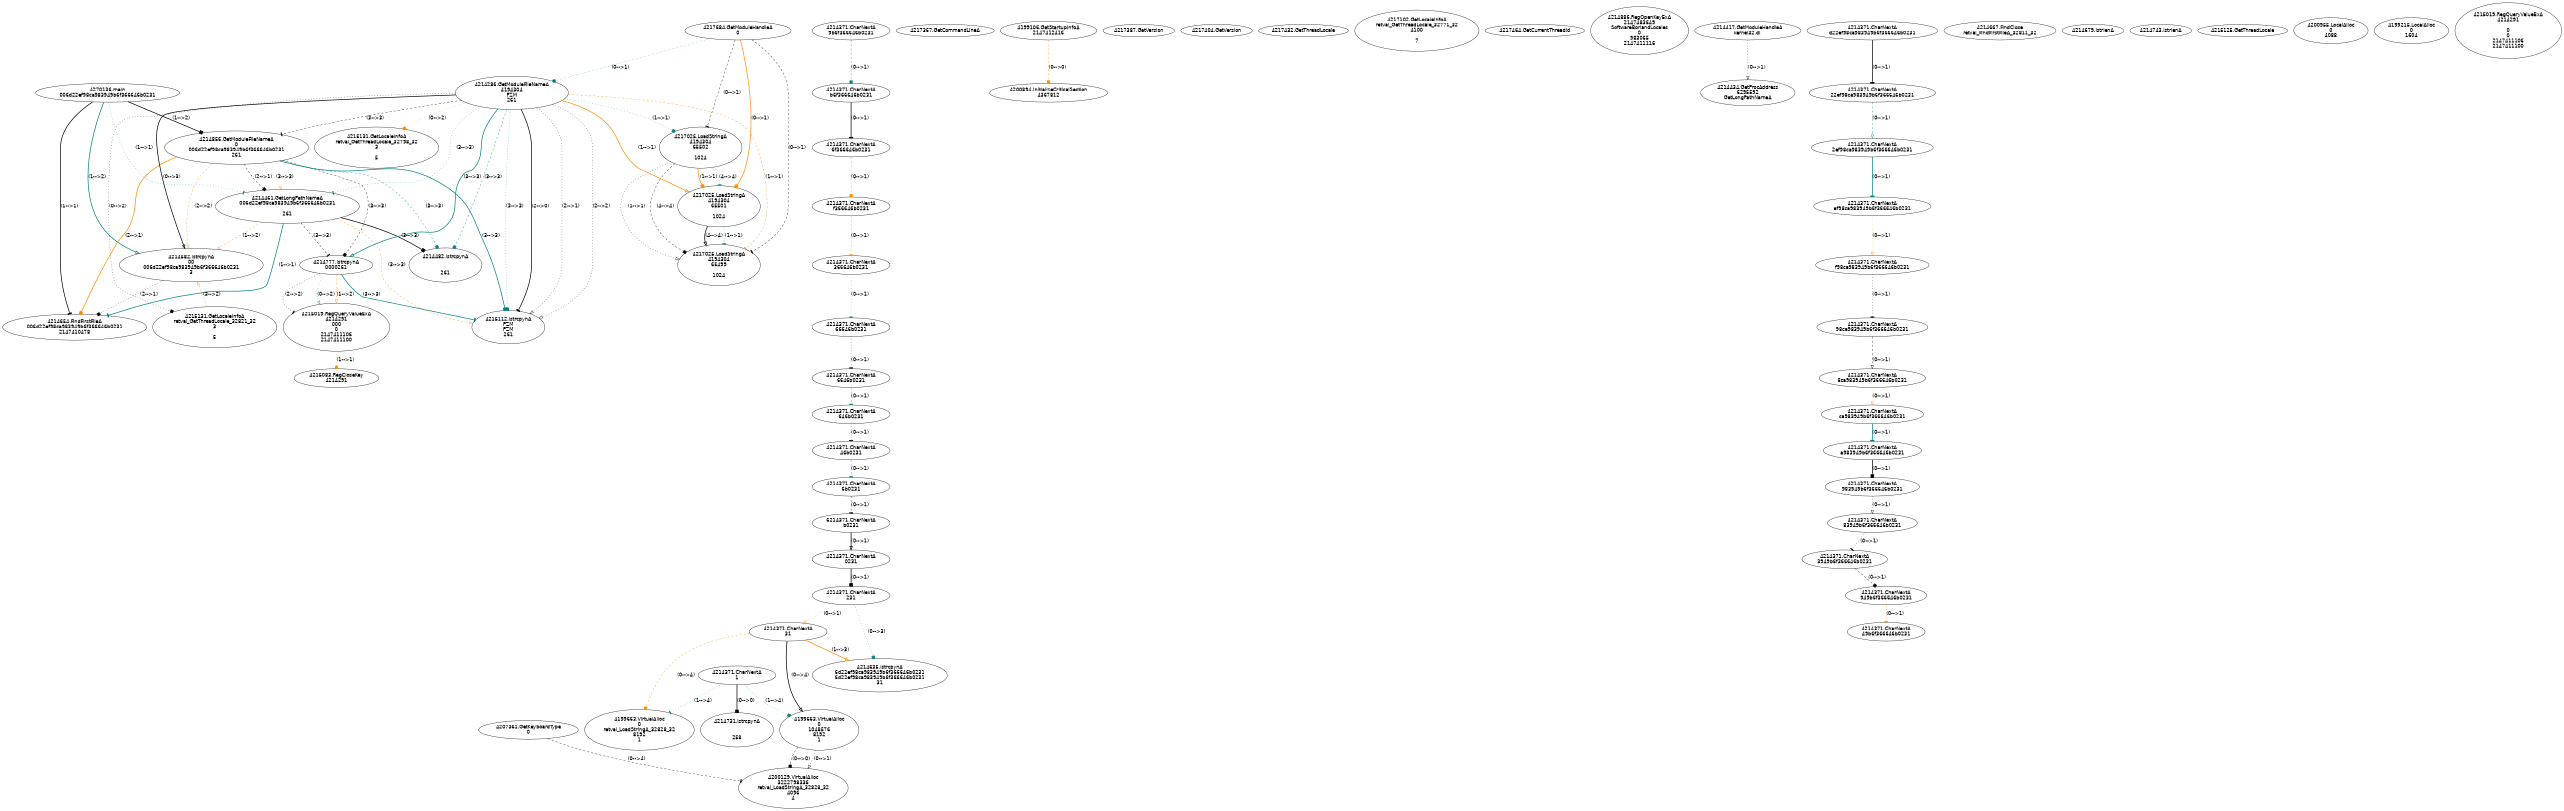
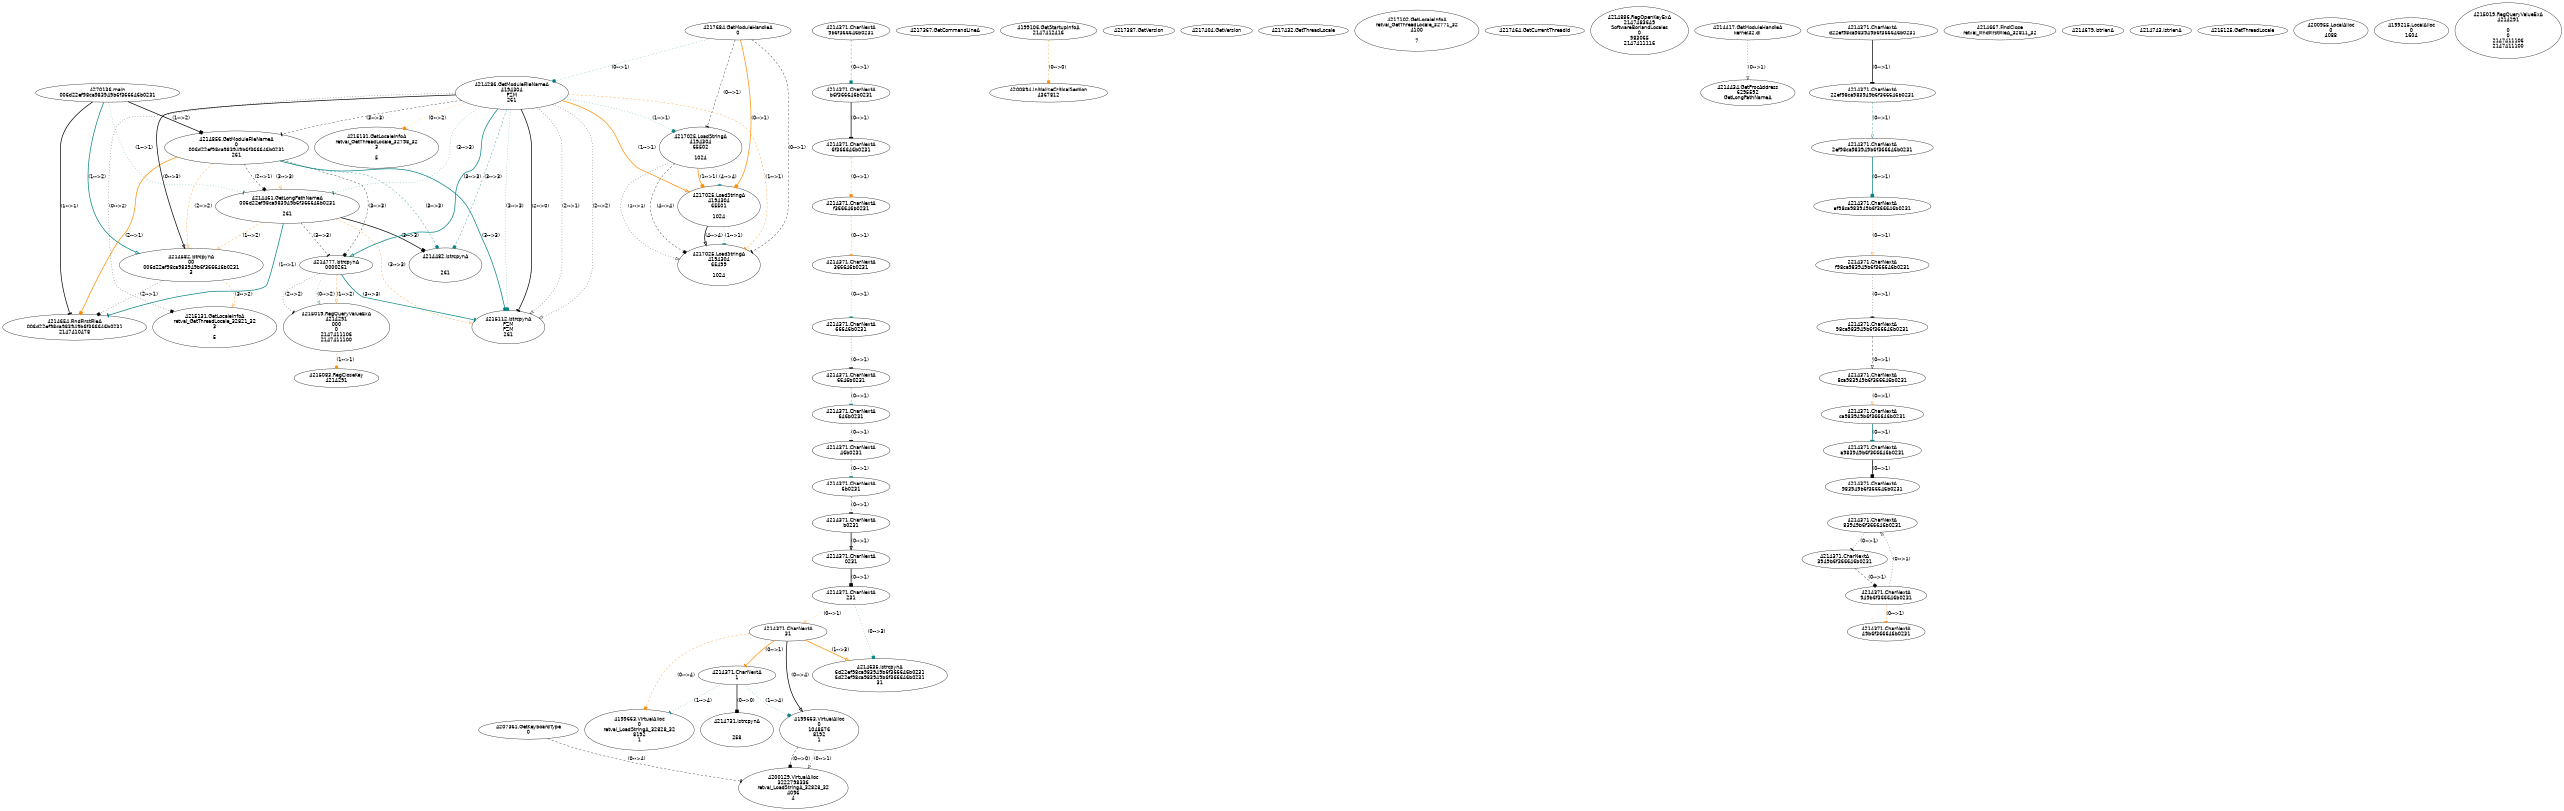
edge "4214371.CharNextA 2ef98ca983949b6f366646b0231" -> "4214371.CharNextA ef98ca983949b6f366646b0231": arrowhead tee -> box
node "4214371.CharNextA f98ca983949b6f366646b0231": label "4214371.CharNextA f98ca983949b6f366646b0231" -> "2214371.CharNextA f98ca983949b6f366646b0231"
edge "4215131.GetLocaleInfoA retval_GetThreadLocale_32821_32 3 5" -> "4214582.lstrcpynA 00 006d22ef98ca983949b6f366646b0231 3": reversed
edge "4214371.CharNextA 983949b6f366646b0231" -> "4214371.CharNextA 83949b6f366646b0231": now "4214371.CharNextA 949b6f366646b0231" -> "4214371.CharNextA 83949b6f366646b0231"
node "6214371.CharNextA b0231": label "6214371.CharNextA b0231" -> "4214371.CharNextA b0231"
edge "4214371.CharNextA 31" -> "4214371.CharNextA 1": added, label "(0-->1)"
